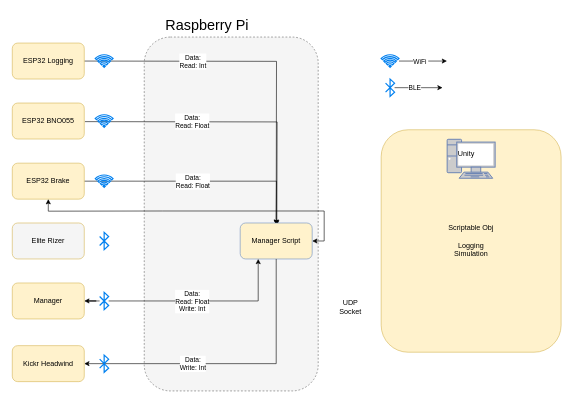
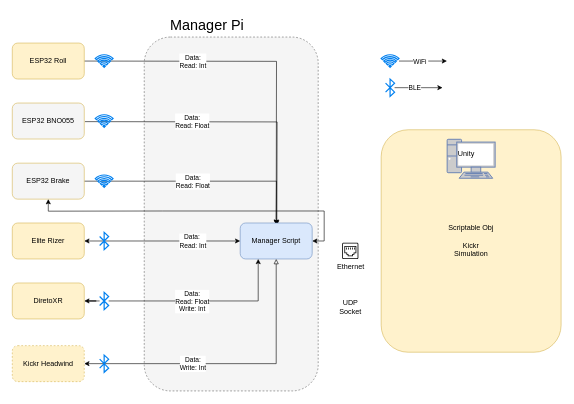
node "Raspberry Pi": label "Raspberry Pi" -> "Manager Pi"
node "ESP32 Logging": label "ESP32 Logging" -> "ESP32 Roll"
node "ESP32 BNO055": fillcolor #fff2cc -> #f5f5f5
node "ESP32 Brake": fillcolor #fff2cc -> #f5f5f5
node "Elite Rizer": fillcolor #f5f5f5 -> #fff2cc
edge "Elite Rizer" -- "Manager Script": added, label "Data: Read: Int"
node "Manager Script": fillcolor #fff2cc -> #dae8fc
node "Scriptable Obj Logging Simulation": label "Scriptable Obj Logging Simulation" -> "Scriptable Obj Kickr Simulation"
node "Ethernet": added
edge "Manager Script" -> "Kickr Headwind": arrowhead none -> block
node "Manager": label "Manager" -> "DiretoXR"
node "Kickr Headwind": style solid -> dashed
